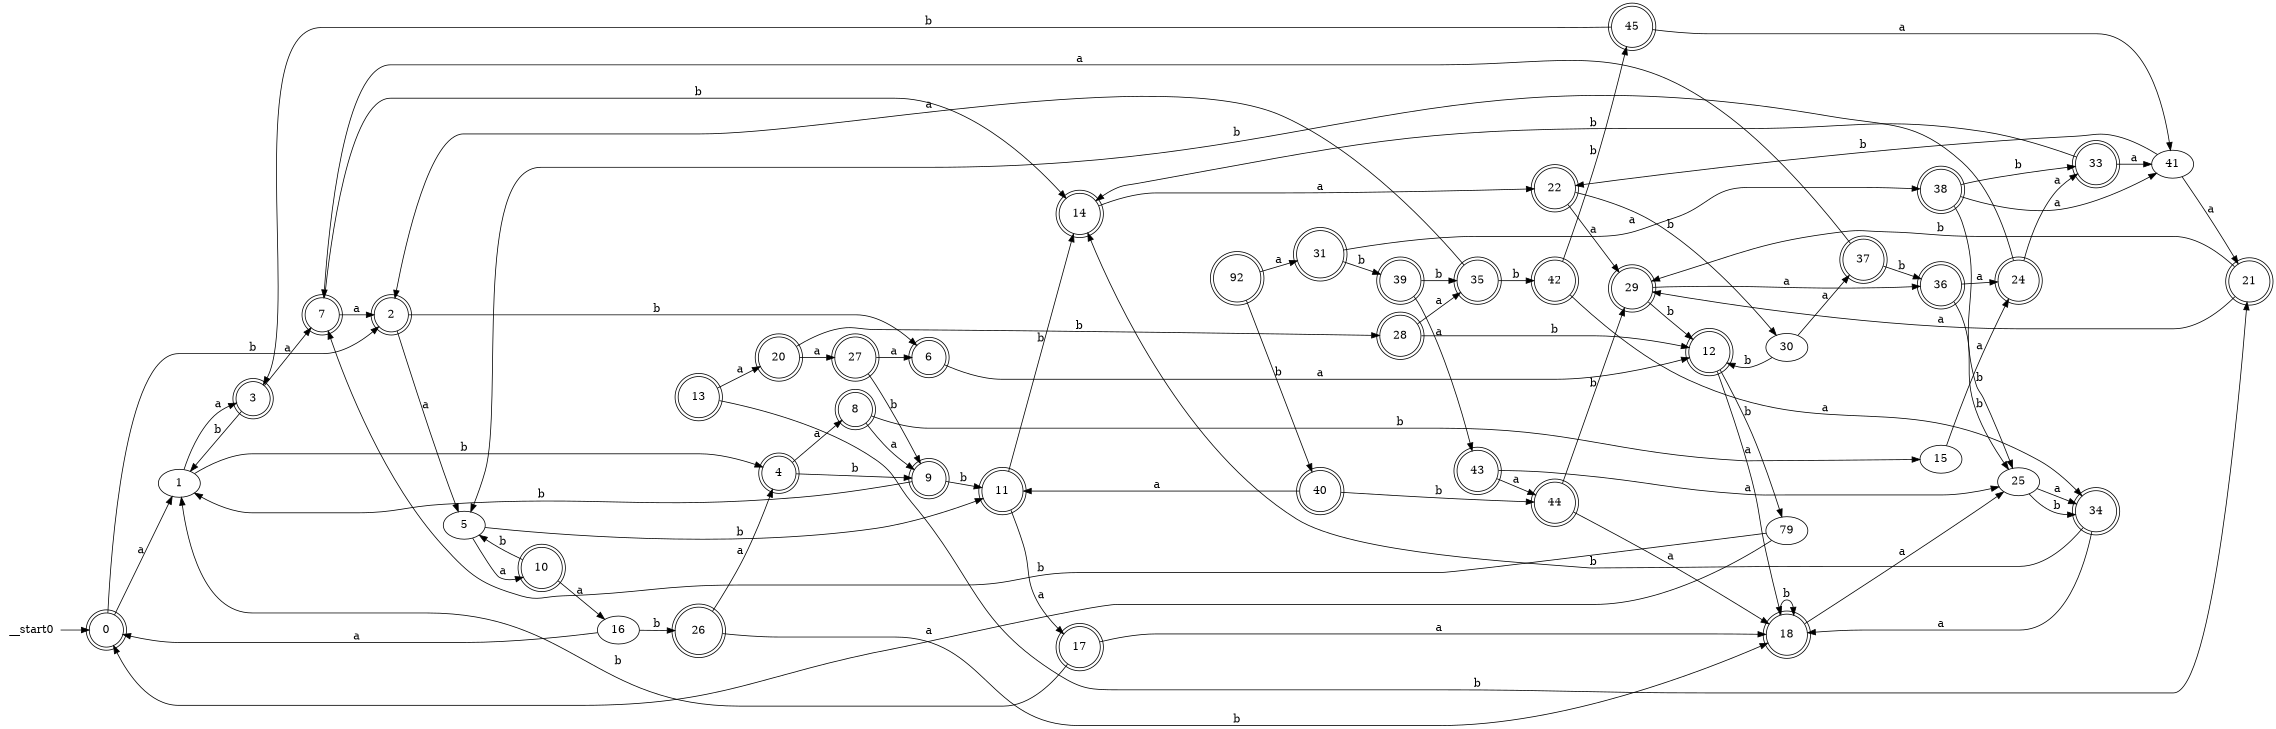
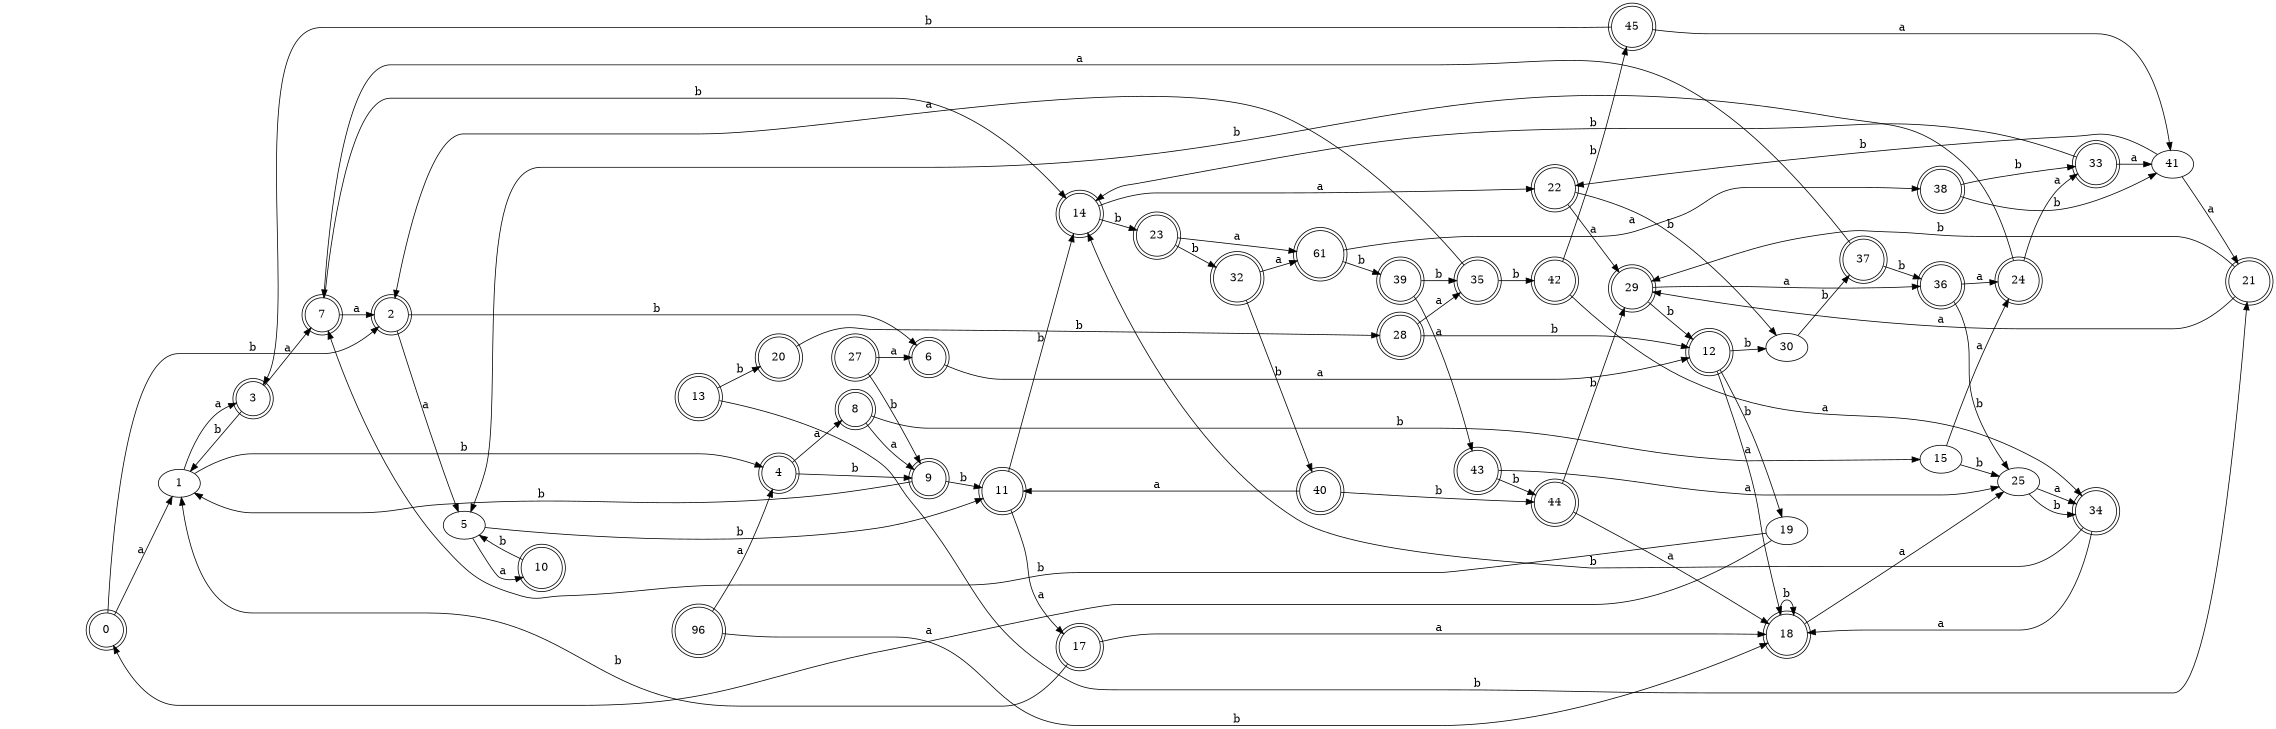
edge "38" -> "41": label "a" -> "b"
node "23": added
node "31": label "31" -> "61"
node "92": label "92" -> "32"
edge "30" -> "37": label "a" -> "b"
edge "38" -> "25": now "15" -> "25"
edge "20" -> "27": removed, label "a"
edge "30" -> "12": reversed
edge "13" -> "20": label "a" -> "b"
edge "43" -> "44": label "a" -> "b"
node "79": label "79" -> "19"
node "__start0": removed
node "16": removed
node "26": label "26" -> "96"
